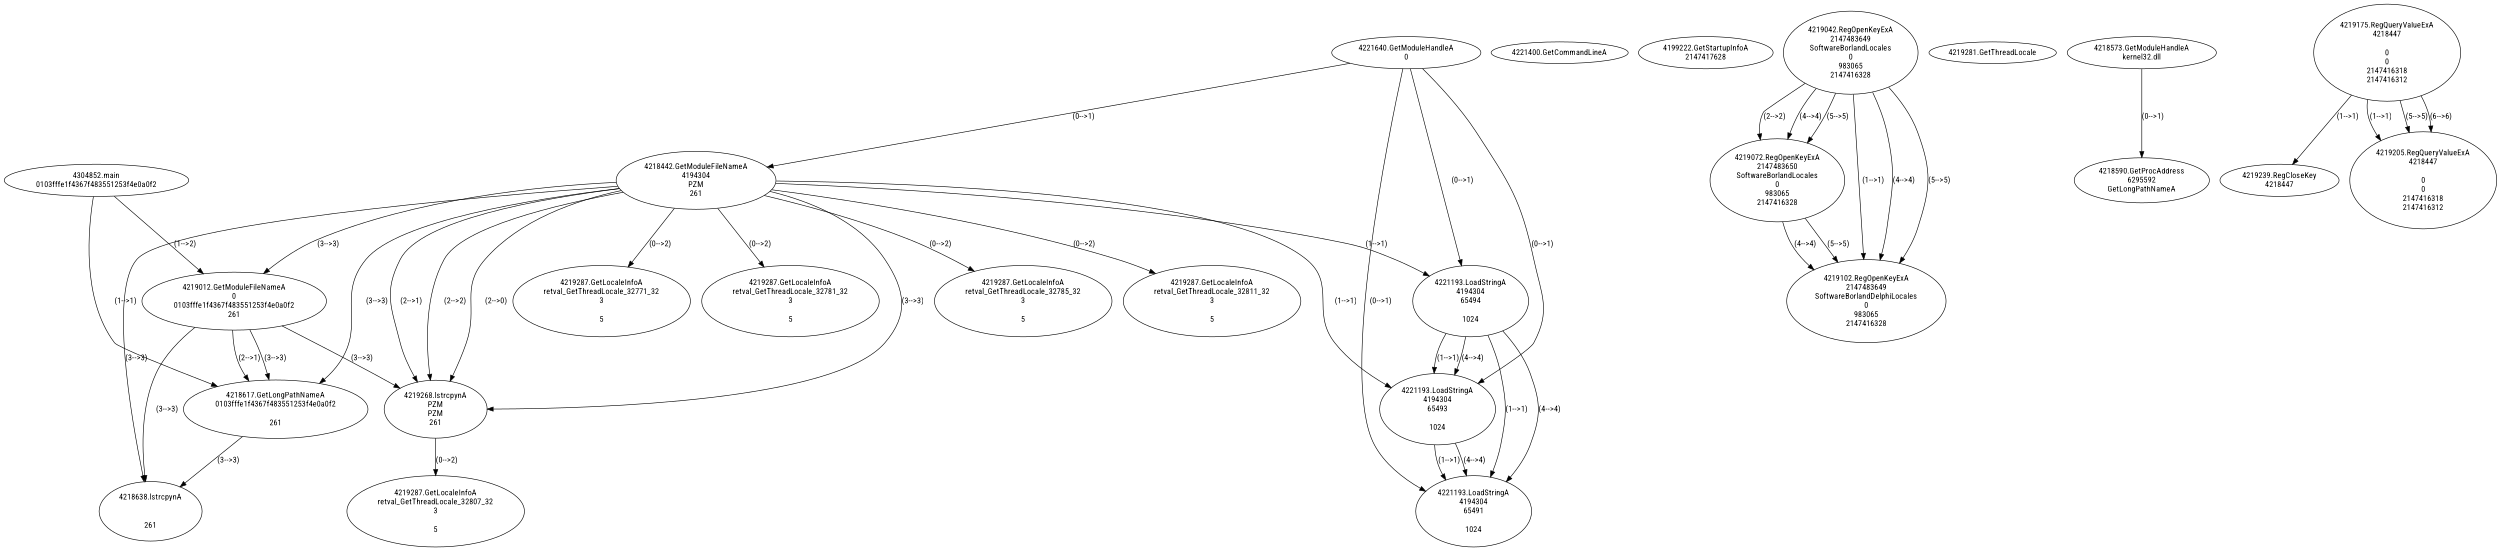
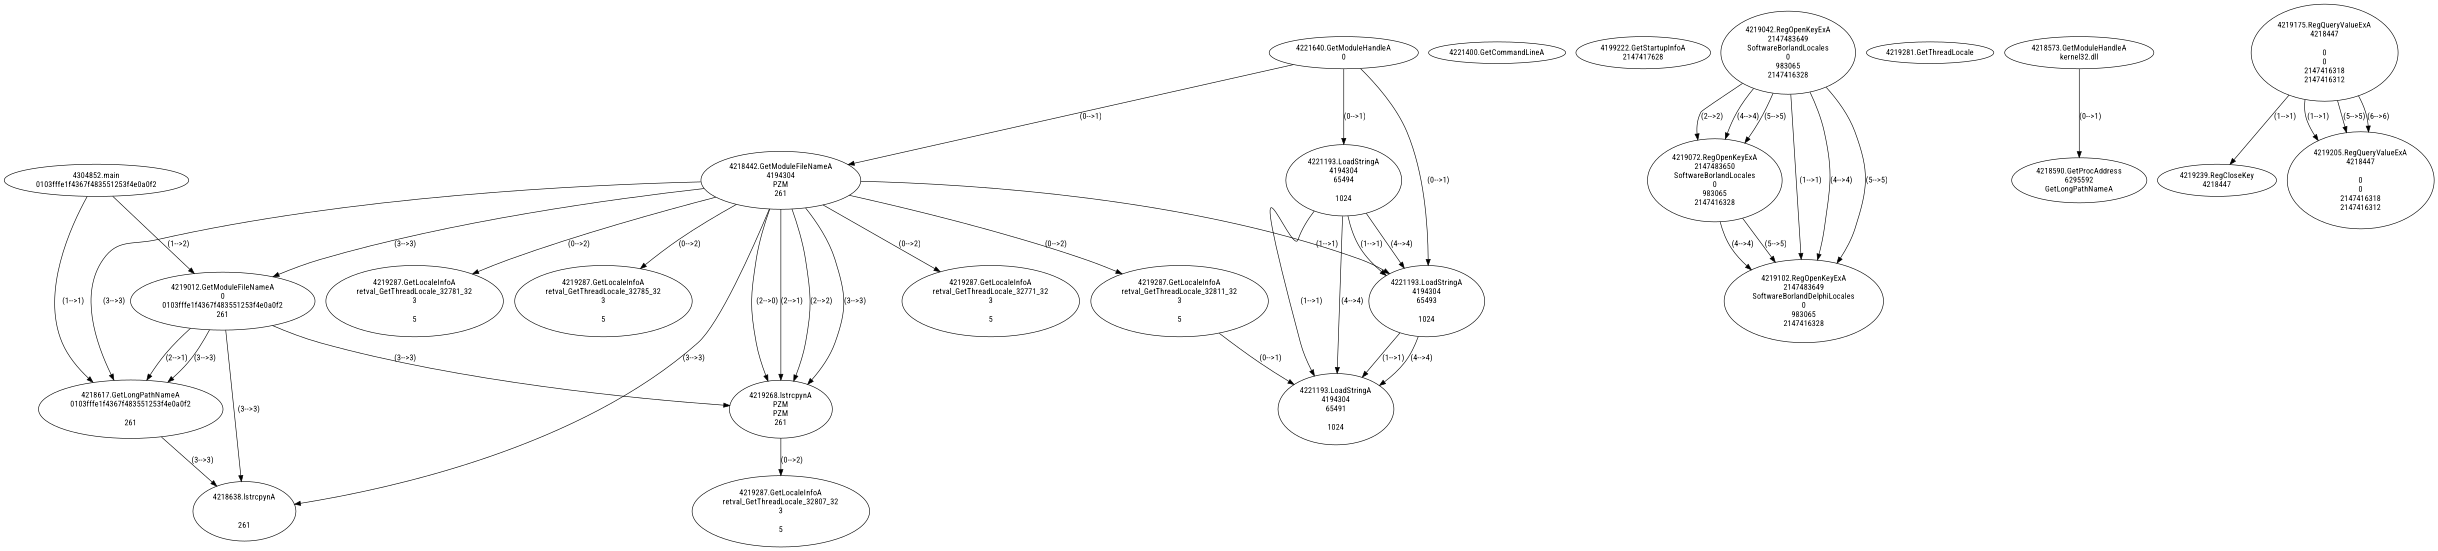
edge "4218442.GetModuleFileNameA 4194304 PZM 261" -> "4221193.LoadStringA 4194304 65494 1024": removed, label "(1-->1)"
edge "4221640.GetModuleHandleA 0" -> "4221193.LoadStringA 4194304 65491 1024": now "4219287.GetLocaleInfoA retval_GetThreadLocale_32811_32 3 5" -> "4221193.LoadStringA 4194304 65491 1024"
